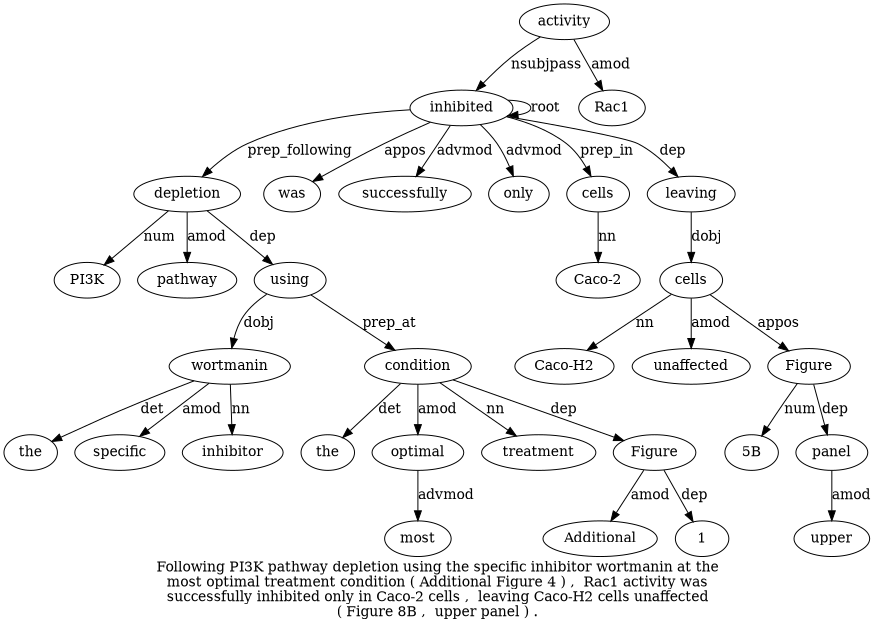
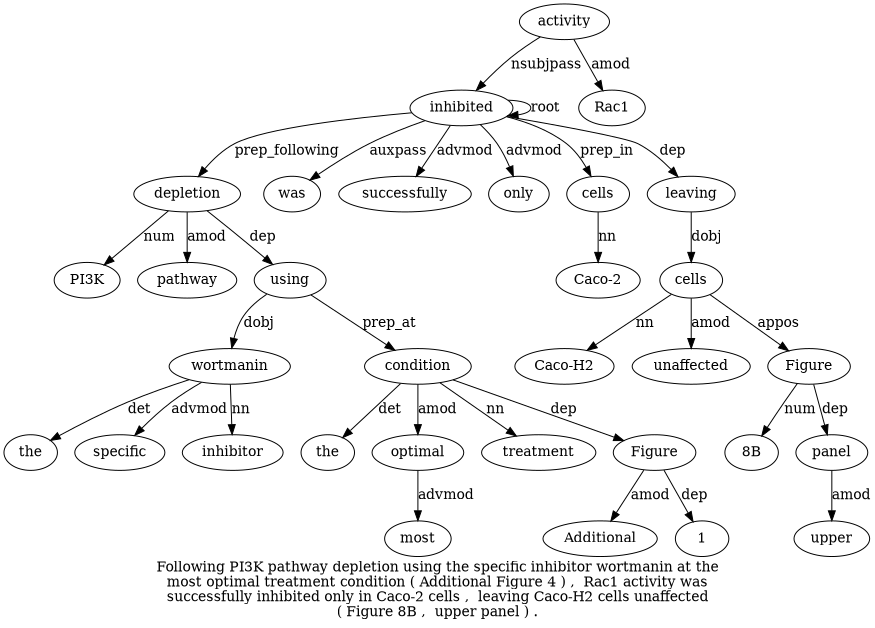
edge "inhibited" -> "was": label "appos" -> "auxpass"
edge "wortmanin" -> "specific": label "amod" -> "advmod"
node "5B": label "5B" -> "8B"
